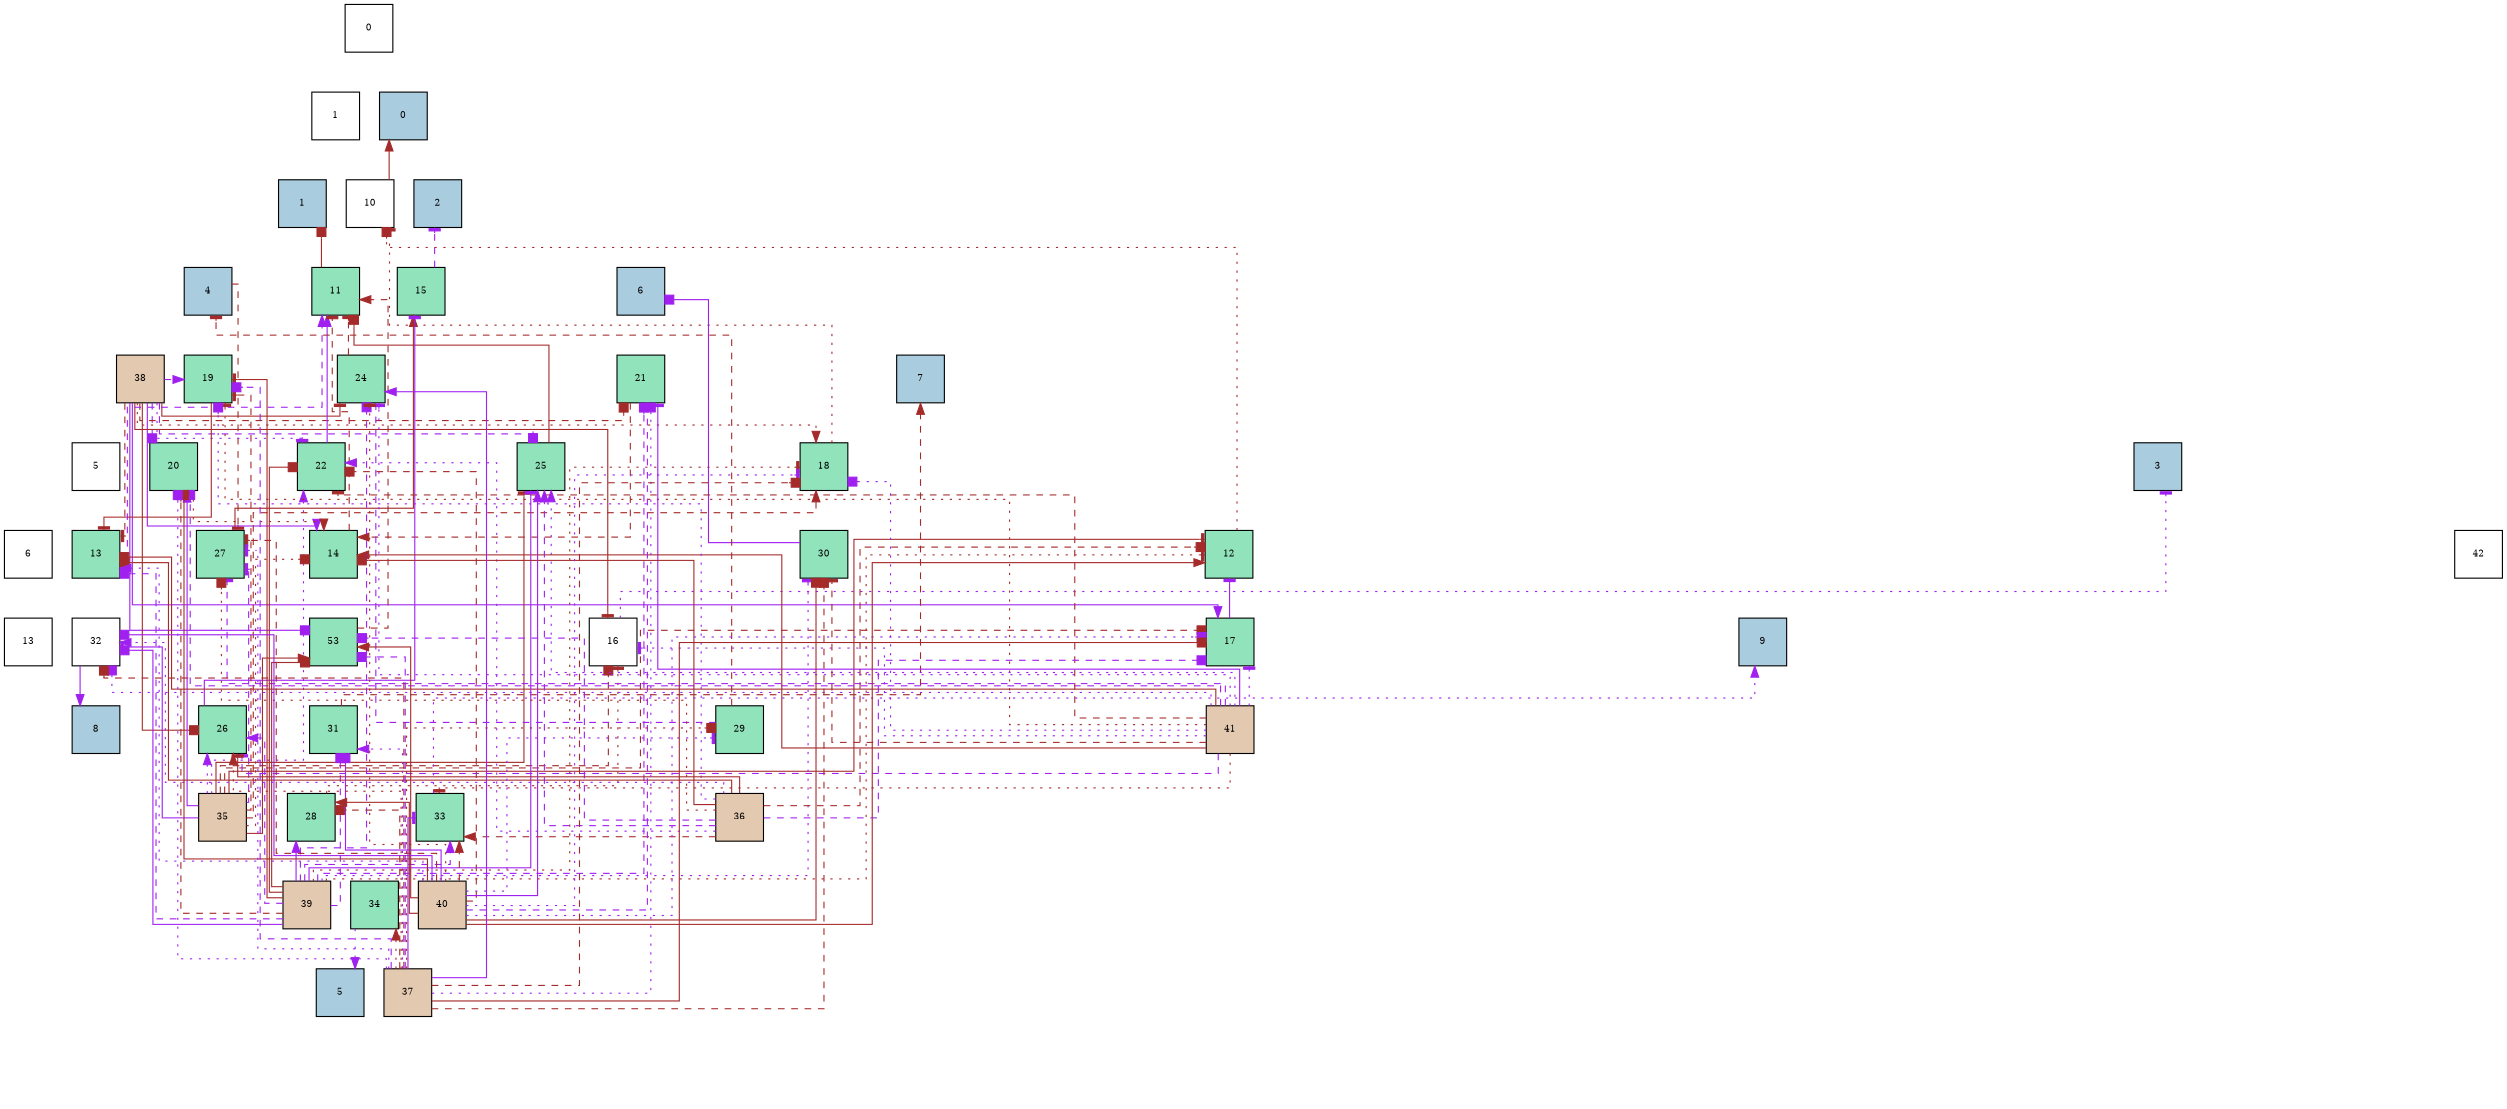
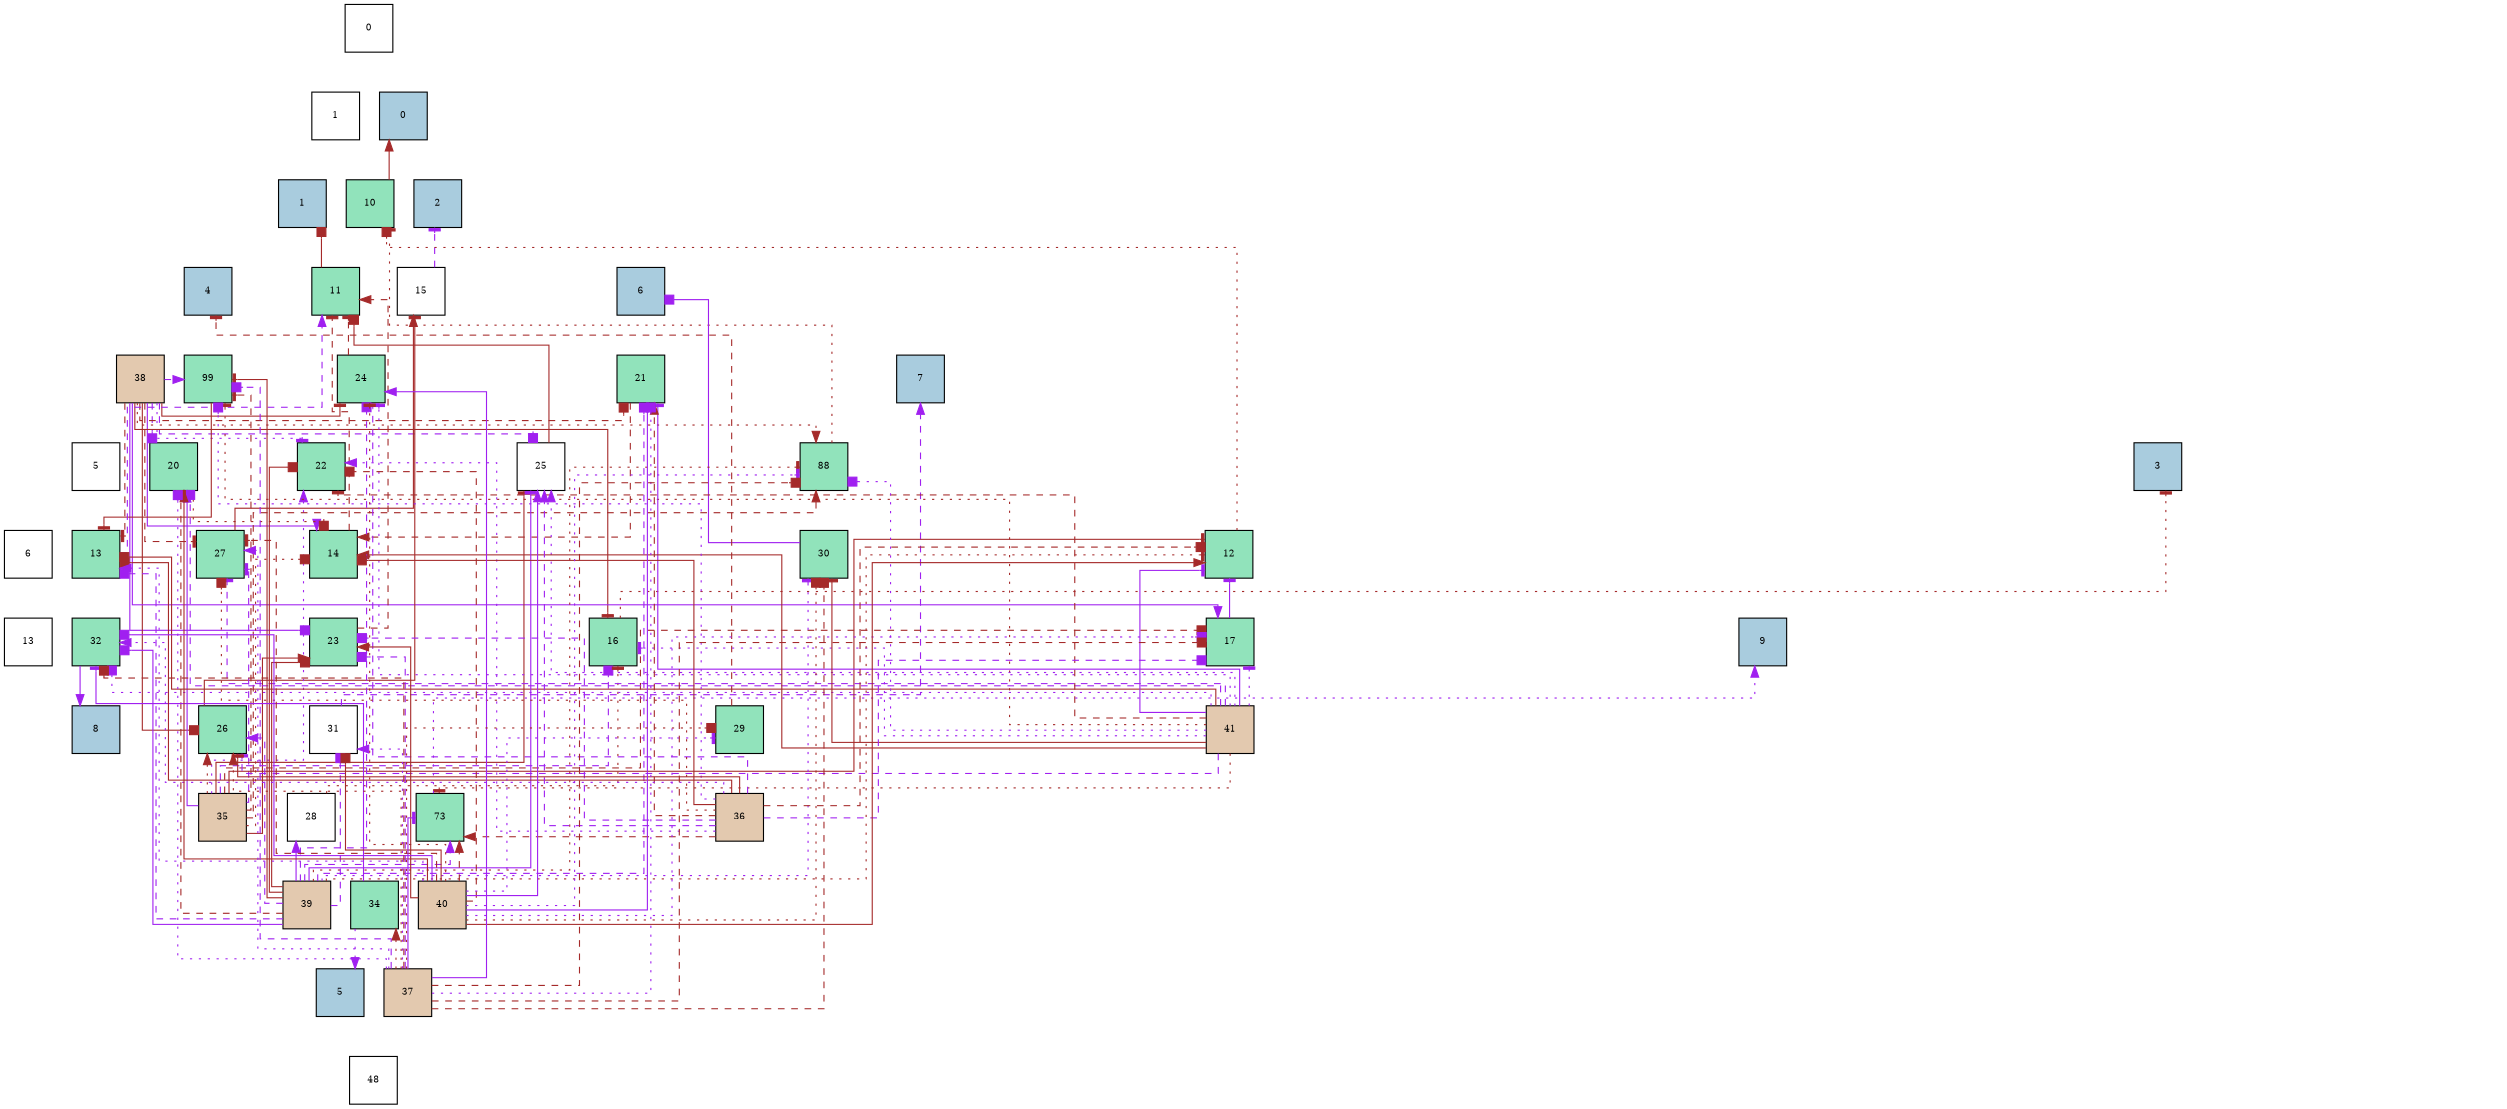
node "10": fillcolor #ffffff -> #91e3bb
node "15": fillcolor #91e3bb -> #ffffff
edge "4" -> "27": now "38" -> "27"
node "19": label "19" -> "99"
edge "22" -> "11": removed
node "25": fillcolor #91e3bb -> #ffffff
node "18": label "18" -> "88"
edge "20" -> "14": arrowhead normal -> box
node "42": removed
edge "16" -> "3": color purple -> brown
edge "26" -> "15": color purple -> brown
edge "41" -> "12": added
node "32": fillcolor #ffffff -> #91e3bb
node "53": label "53" -> "23"
node "16": fillcolor #ffffff -> #91e3bb
edge "36" -> "21": added
edge "37" -> "17": style solid -> dashed
edge "31" -> "7": color brown -> purple
edge "29" -> "24": now "36" -> "24"
node "31": fillcolor #91e3bb -> #ffffff
edge "41" -> "30": style dashed -> solid
edge "35" -> "32": now "34" -> "32"
edge "40" -> "21": style dashed -> solid
edge "35" -> "16": color brown -> purple
edge "35" -> "26": color purple -> brown
edge "40" -> "28": removed
edge "40" -> "20": arrowhead box -> normal
node "28": fillcolor #91e3bb -> #ffffff
node "33": label "33" -> "73"
edge "40" -> "31": color purple -> brown
edge "37" -> "28": removed
edge "40" -> "30": style solid -> dotted
edge "37" -> "27": arrowhead tee -> normal
node "48": added
